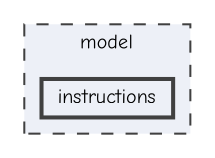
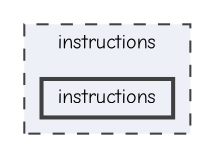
cluster "model": label "model" -> "instructions"
